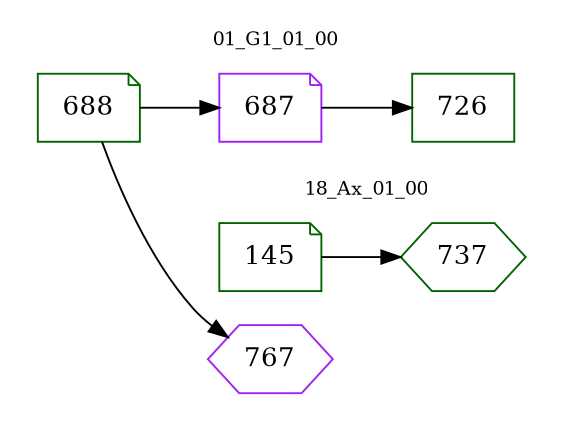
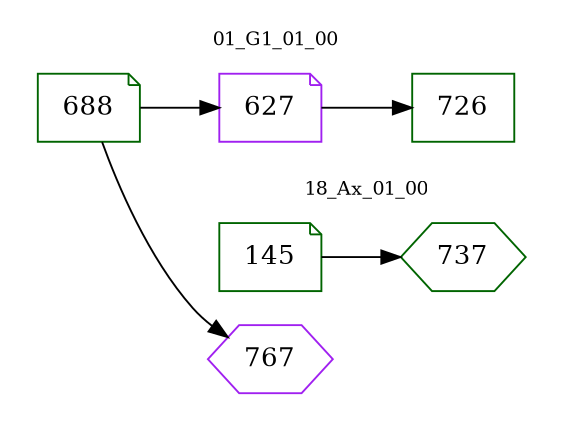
node "687": label "687" -> "627"
